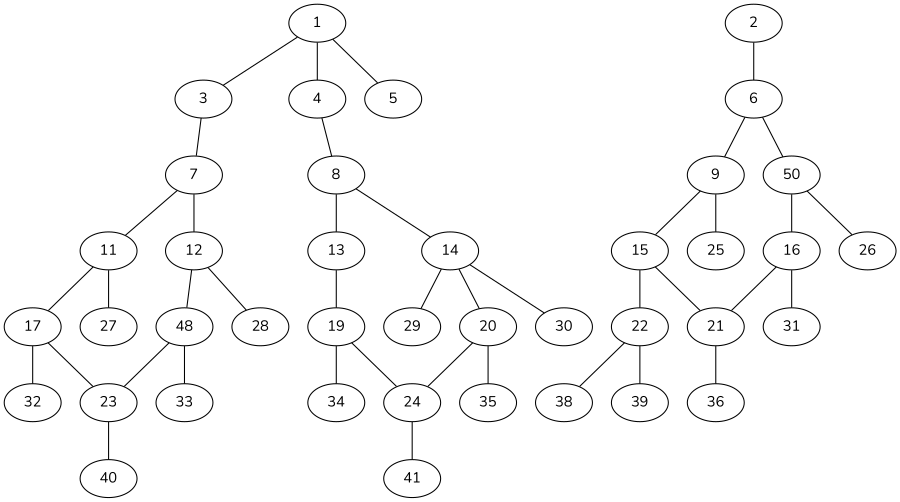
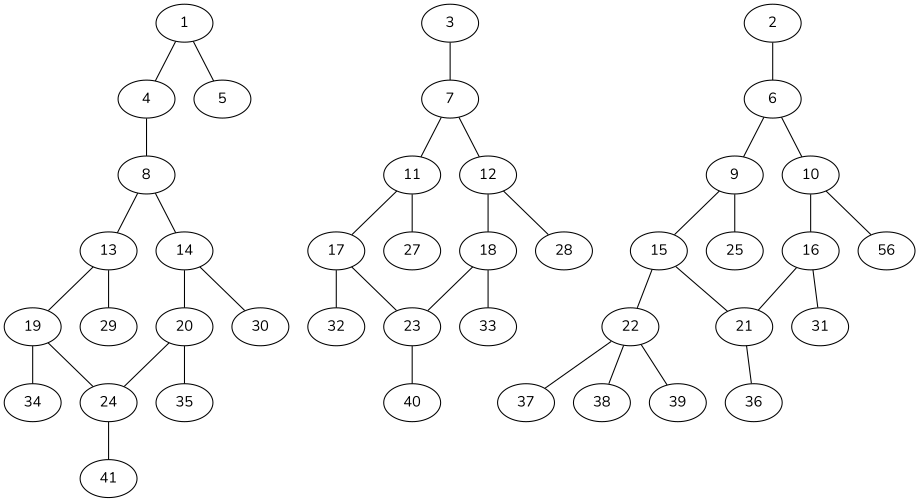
edge "1" -- "3": removed
node "50": label "50" -> "10"
node "26": label "26" -> "56"
edge "14" -- "29": now "13" -- "29"
node "48": label "48" -> "18"
node "37": added
